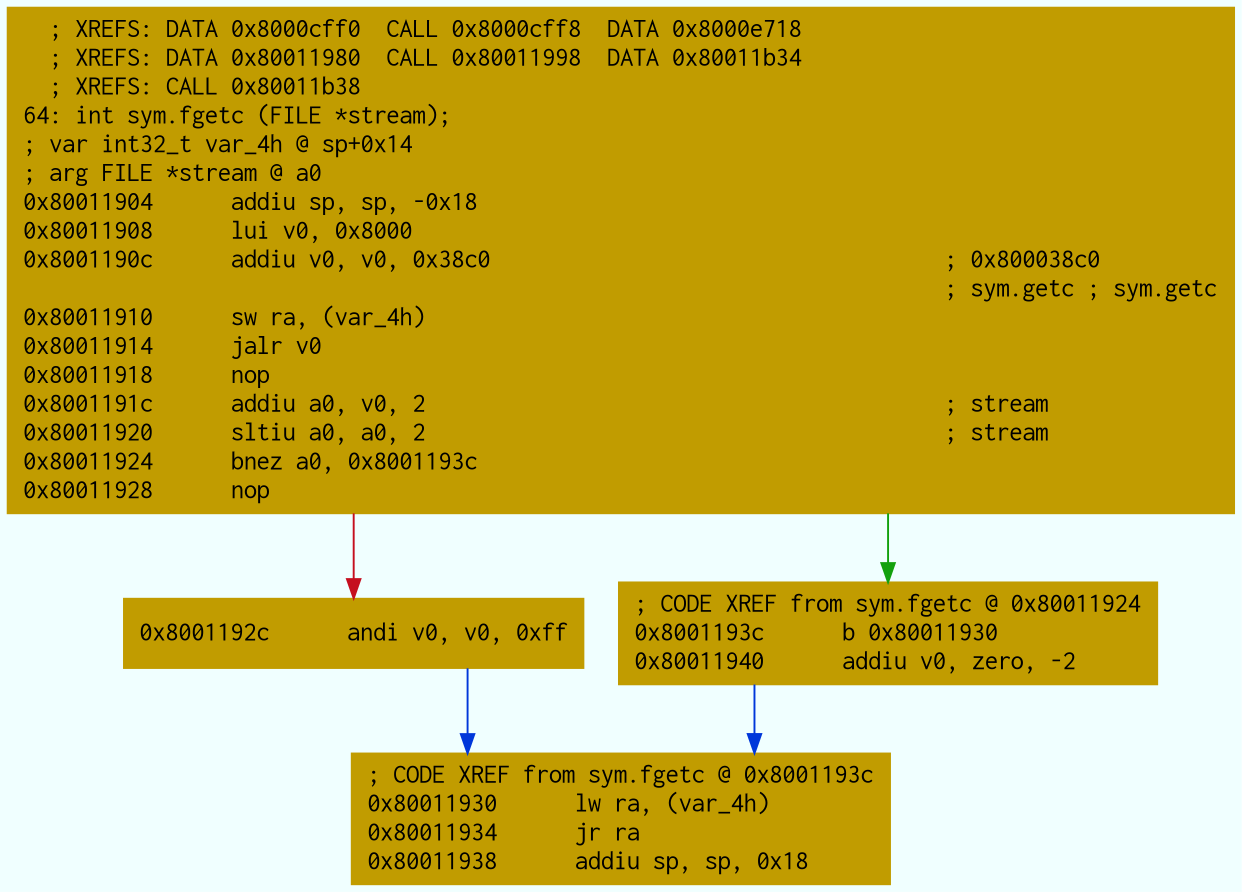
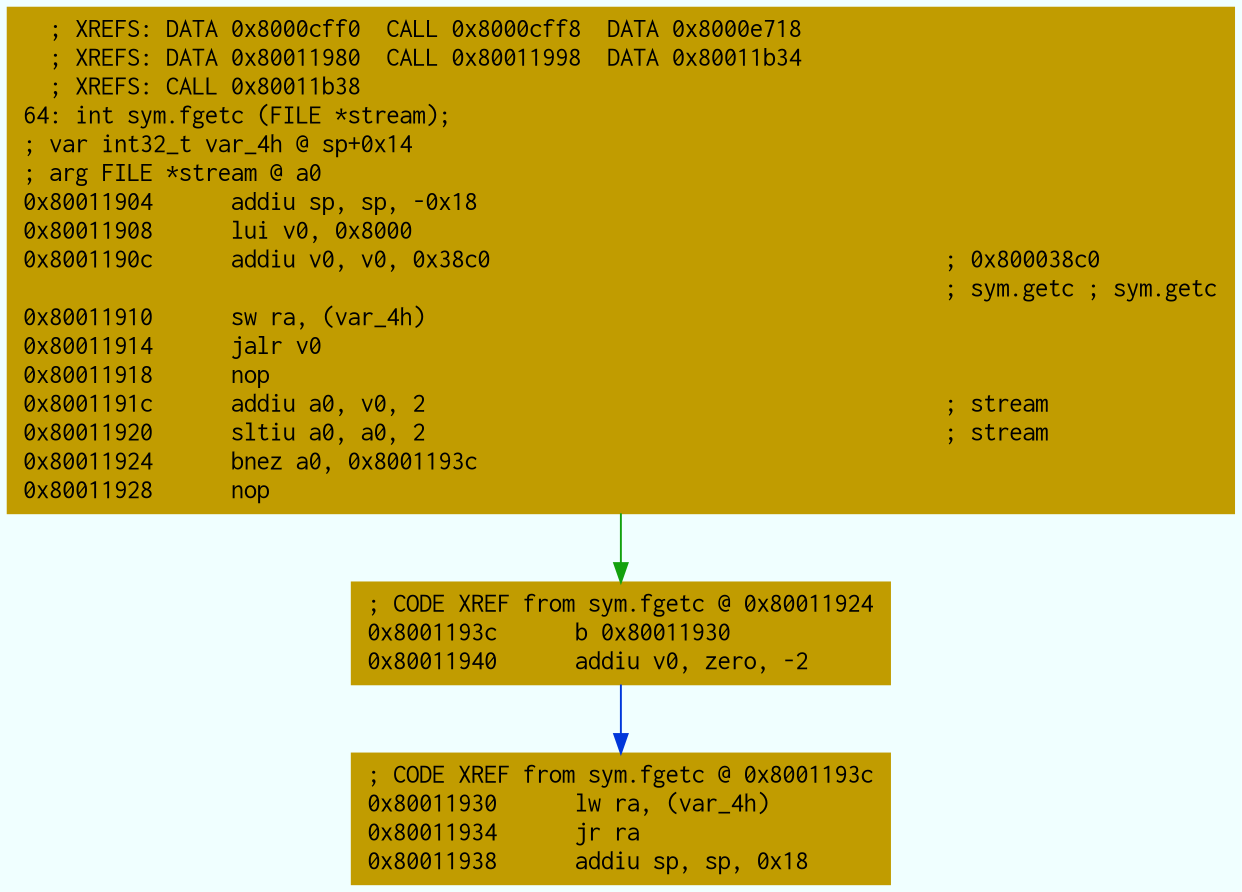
node "0x8001192c      andi v0, v0, 0xff": removed
